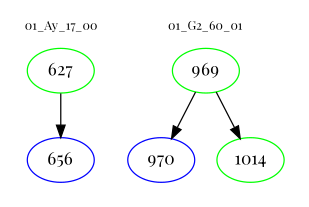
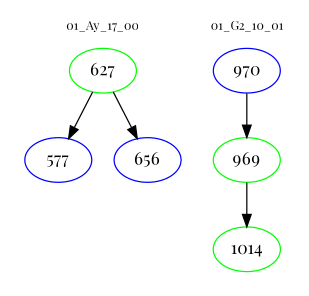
cluster "01_G2_60_01": label "01_G2_60_01" -> "01_G2_10_01"
edge "969" -> "970": reversed
node "577": added
